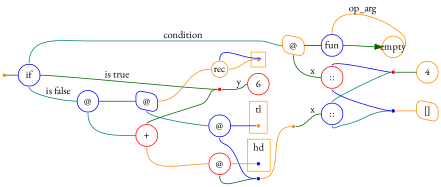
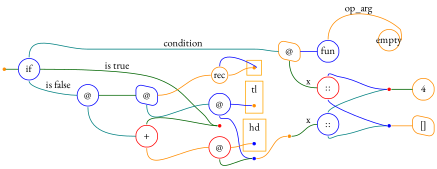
edge "fun" -> "empty": removed
node "if": shape octagon -> ellipse
node "6": removed
